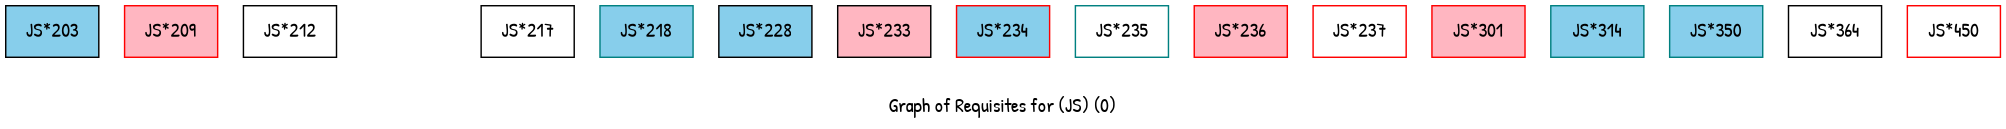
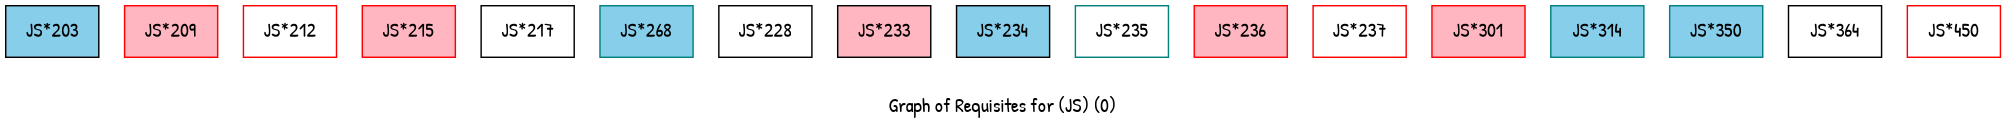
node "JS*212": color black -> red
node "JS*215": added
node "JS*218": label "JS*218" -> "JS*268"
node "JS*228": fillcolor skyblue -> white
node "JS*234": color red -> black
